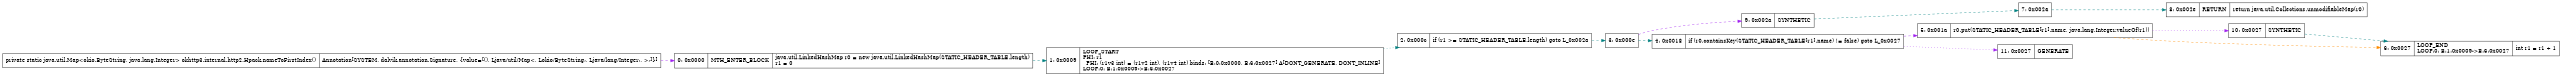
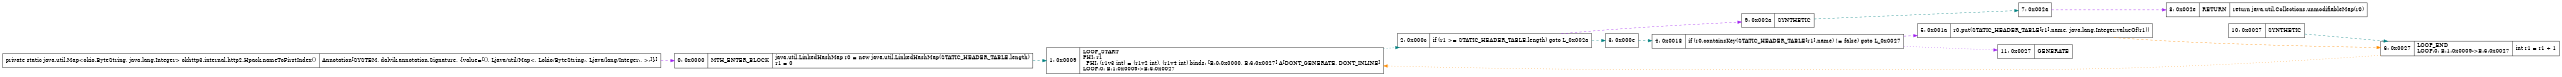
edge "7: 0x002a" -> "8: 0x002e": color teal -> purple
edge "3: 0x000e" -> "9: 0x002a": now "2: 0x000c" -> "9: 0x002a"
edge "5: 0x001a" -> "10: 0x0027": removed
edge "6: 0x0027" -> "1: 0x0009": added
